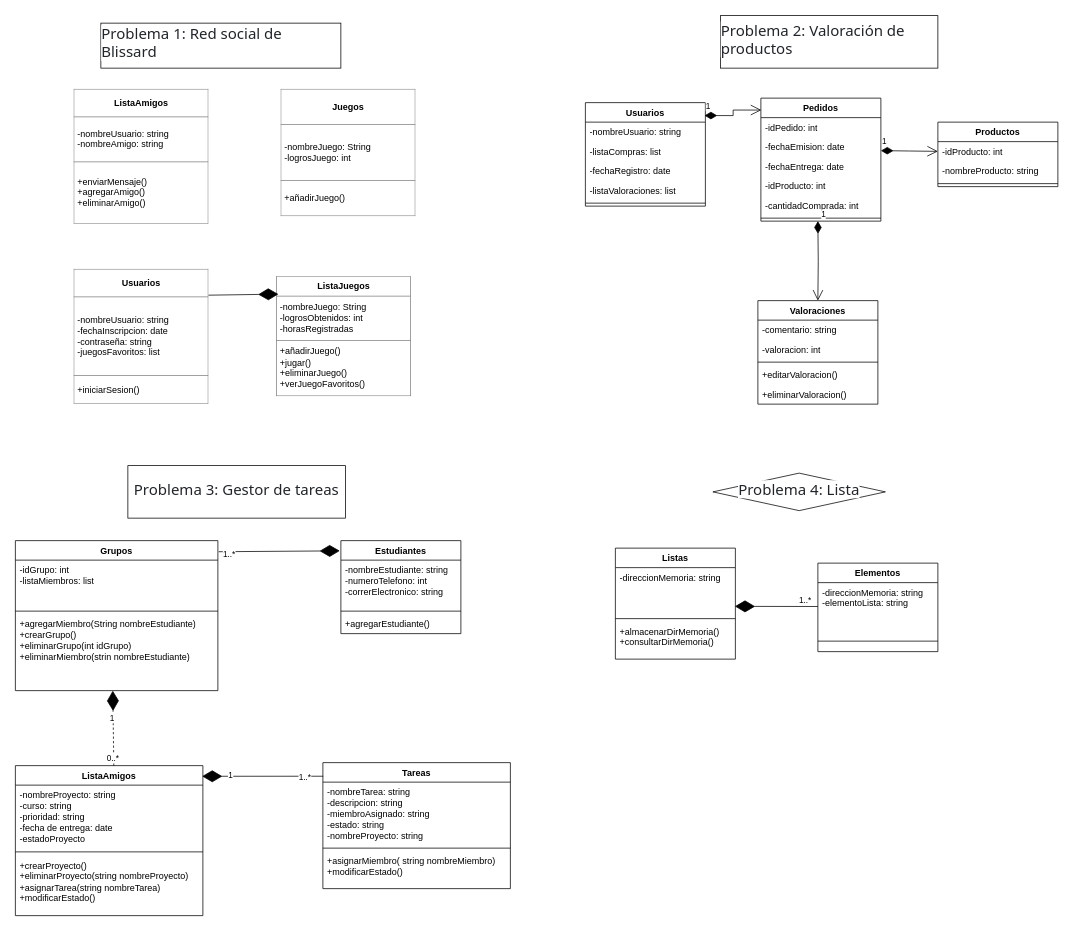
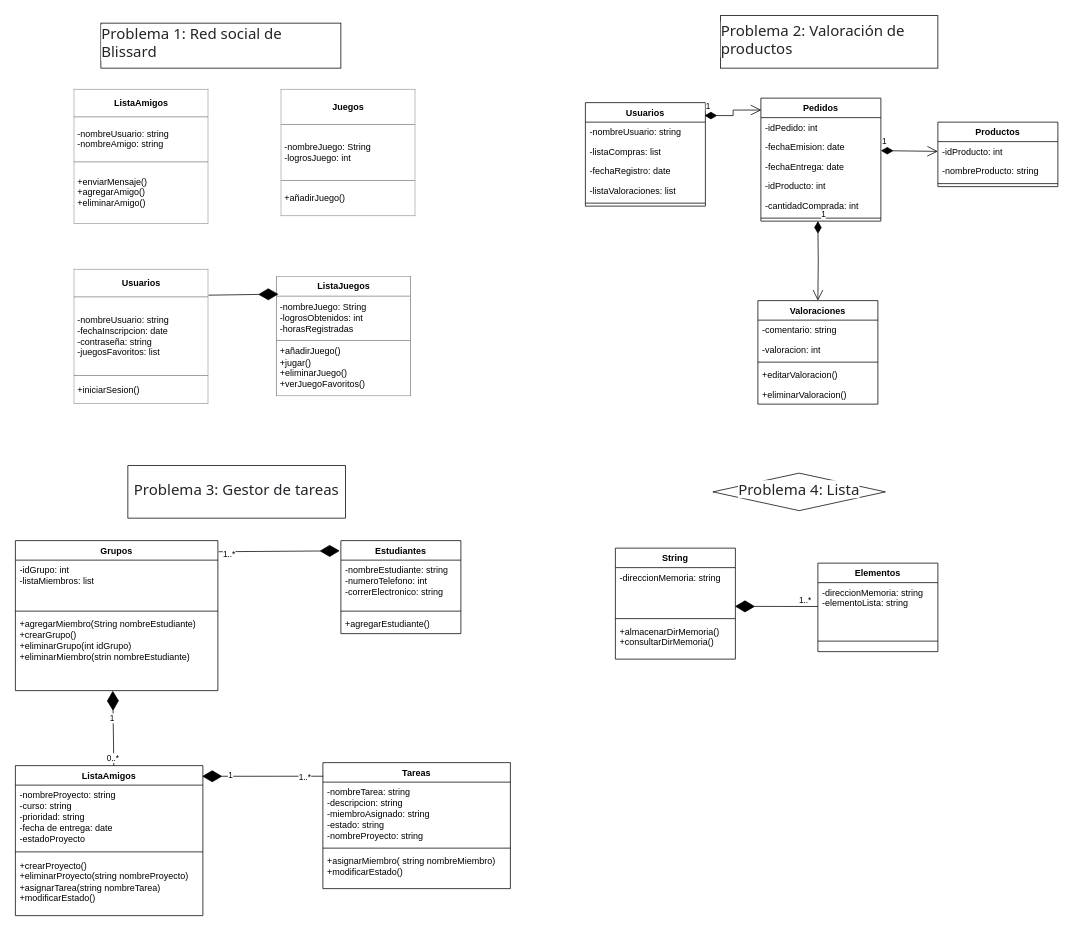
node "Listas": label "Listas" -> "String"
edge "ListaAmigos" -> "+agregarMiembro(String nombreEstudiante) +crearGrupo() +eliminarGrupo(int idGrupo) +eliminarMiembro(strin nombreEstudiante)": style dashed -> solid
